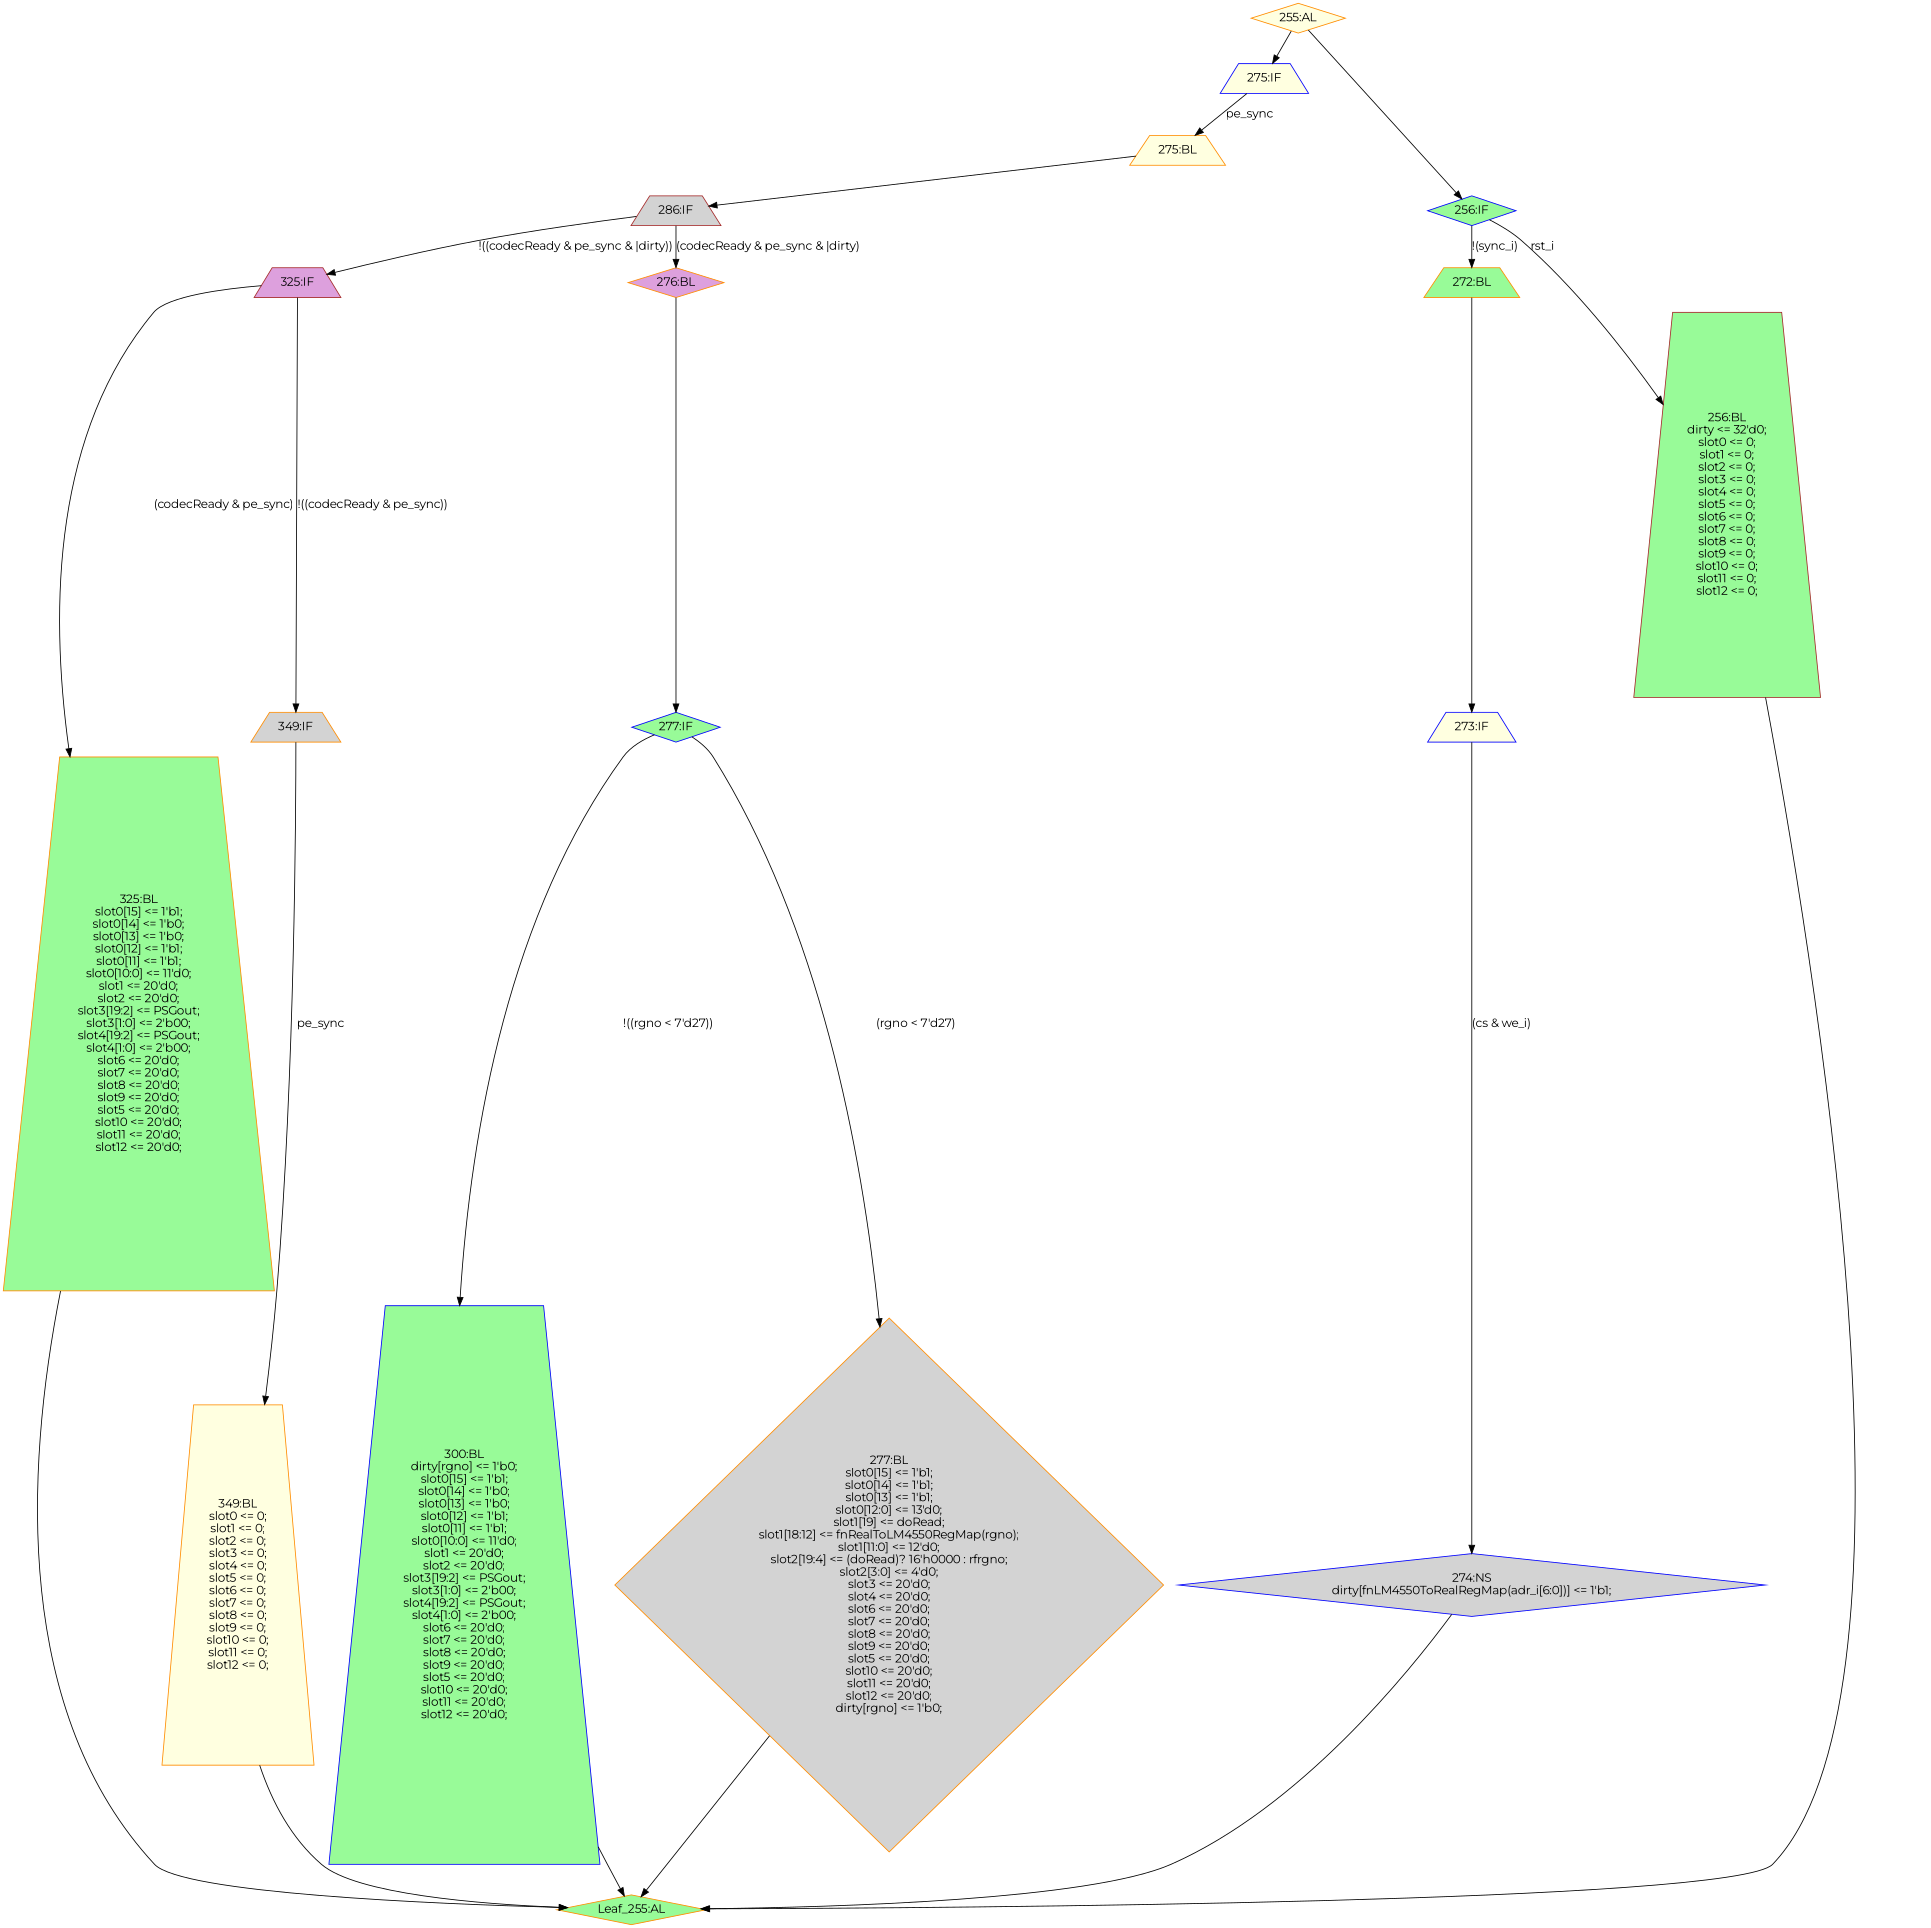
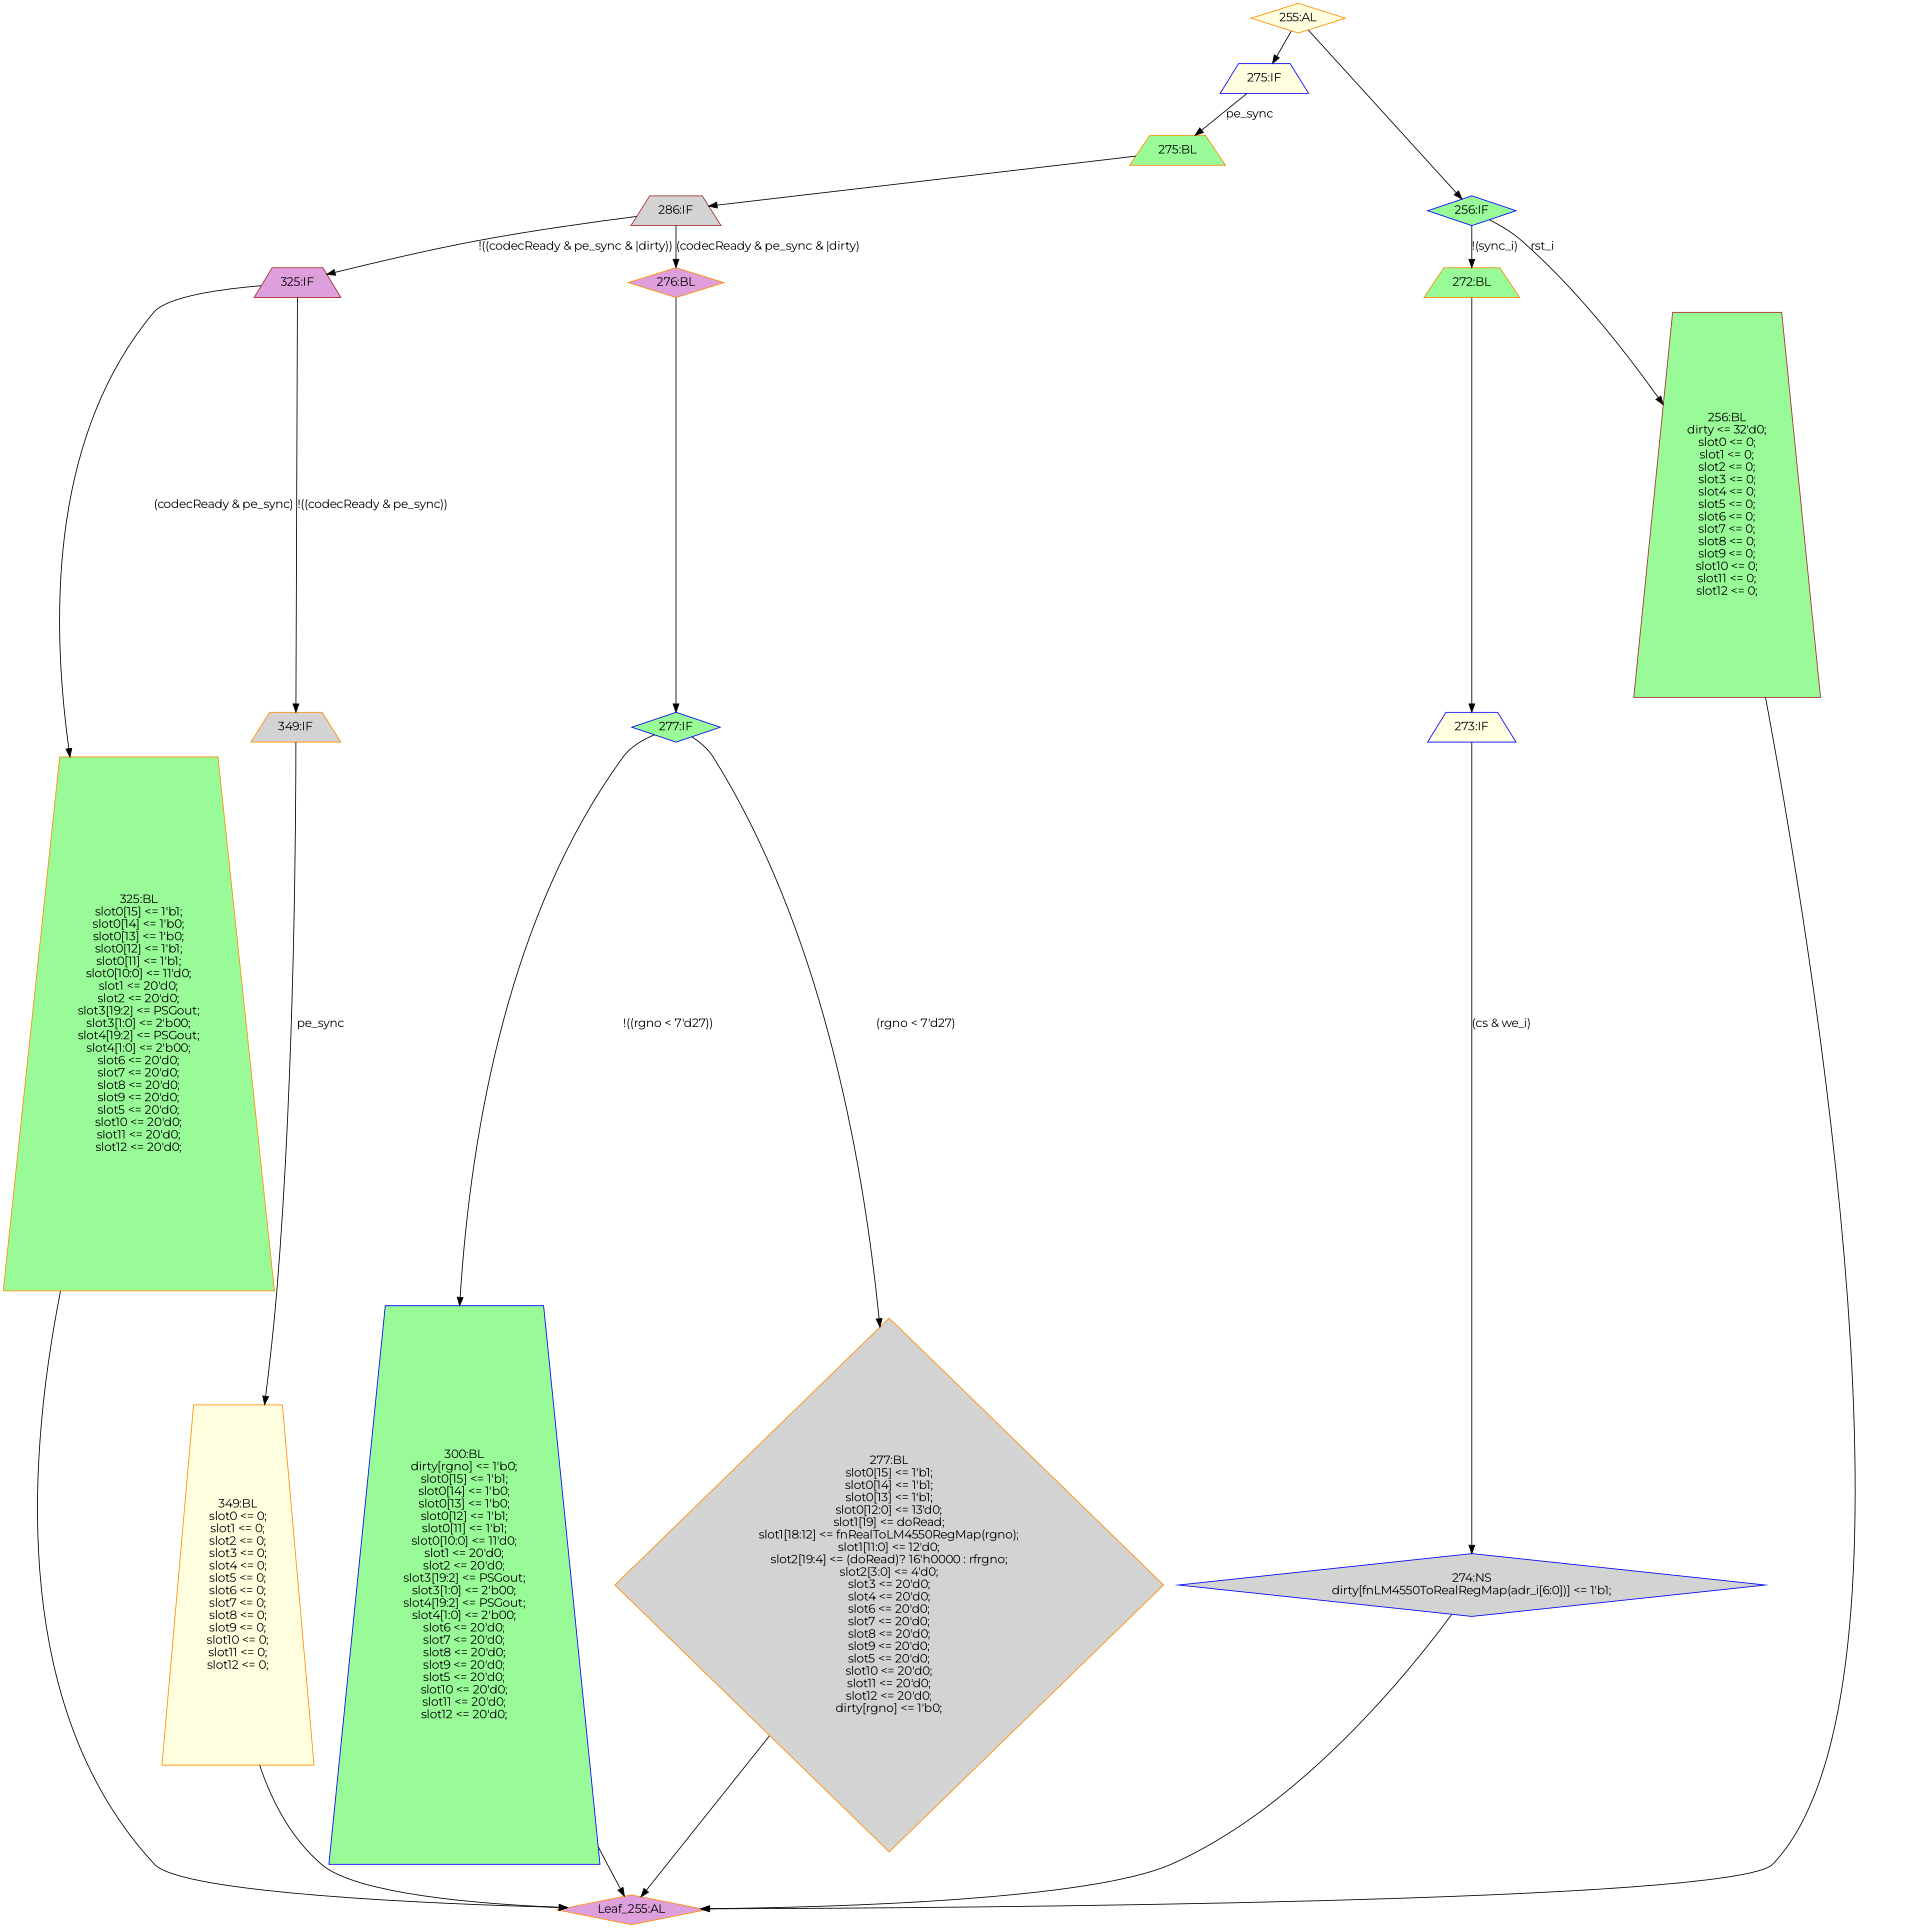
node "275:BL": fillcolor lightyellow -> palegreen
node "Leaf_255:AL": fillcolor palegreen -> plum
